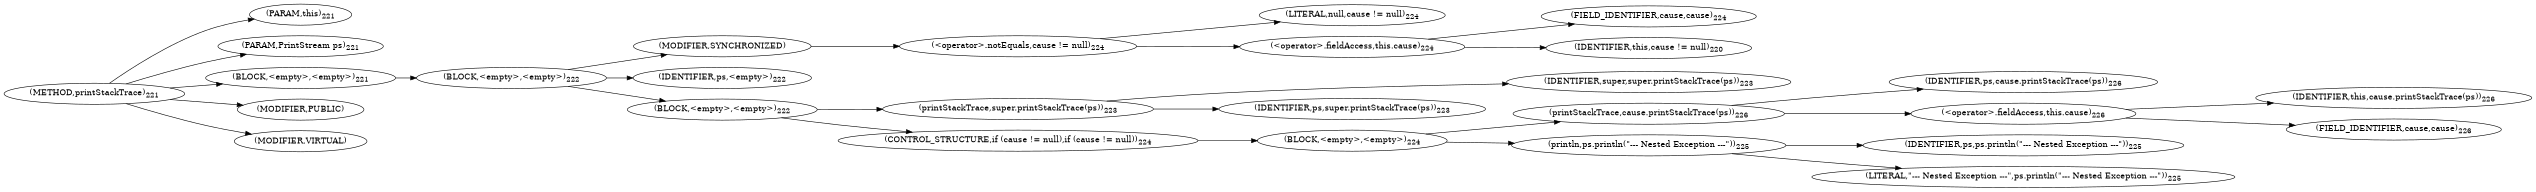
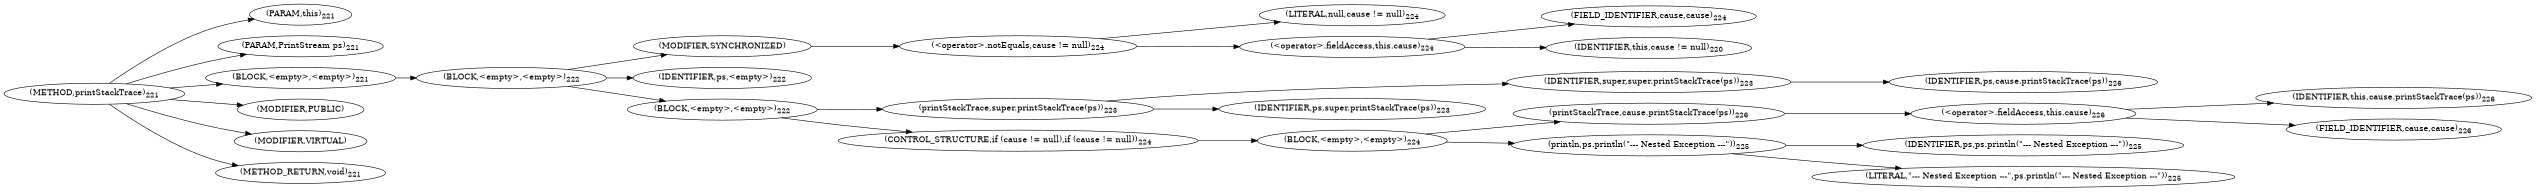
edge "(printStackTrace,cause.printStackTrace(ps))" -> "(IDENTIFIER,ps,cause.printStackTrace(ps))": now "(IDENTIFIER,super,super.printStackTrace(ps))" -> "(IDENTIFIER,ps,cause.printStackTrace(ps))"
node "(METHOD_RETURN,void)": added
